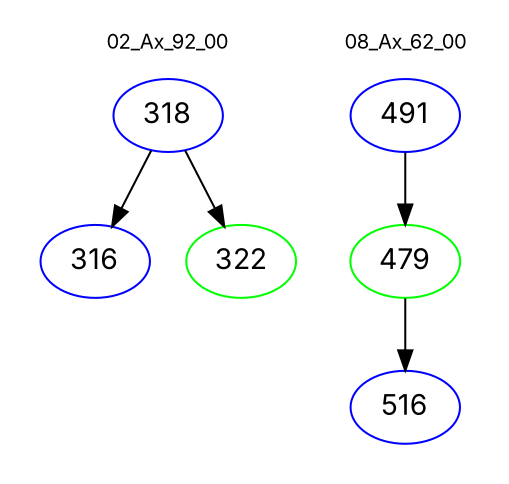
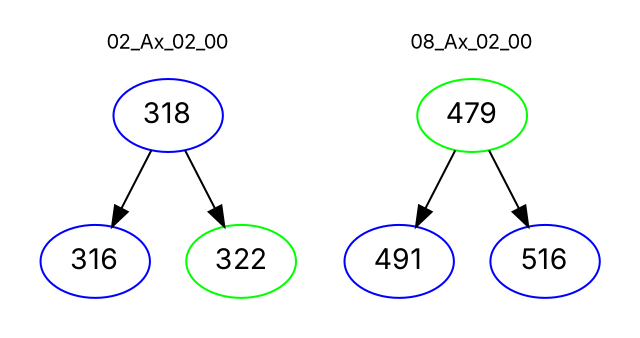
cluster "02_Ax_92_00": label "02_Ax_92_00" -> "02_Ax_02_00"
cluster "08_Ax_62_00": label "08_Ax_62_00" -> "08_Ax_02_00"
edge "491" -> "479": reversed
